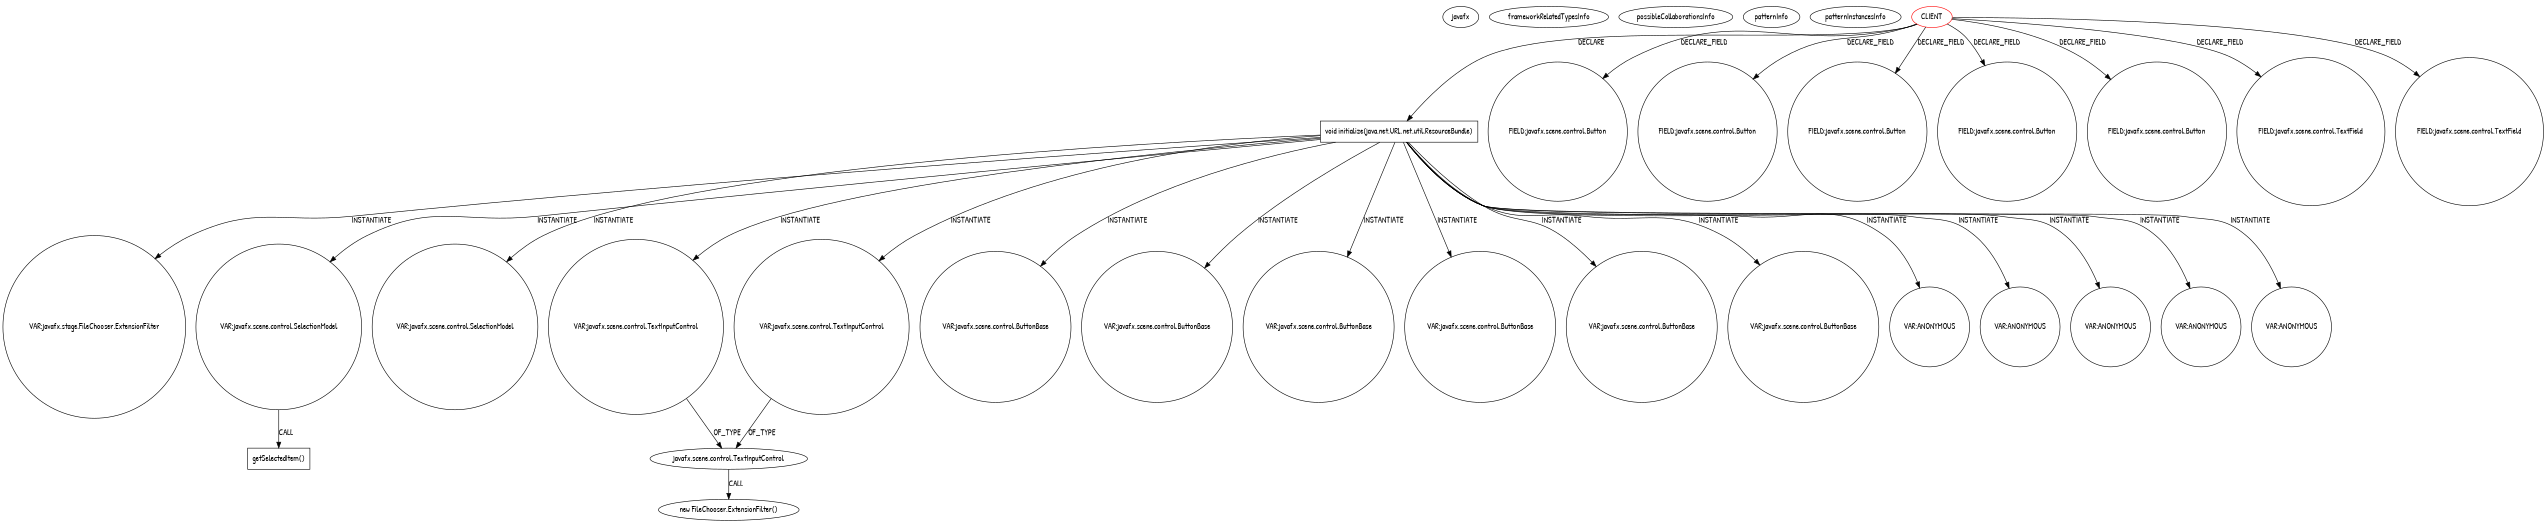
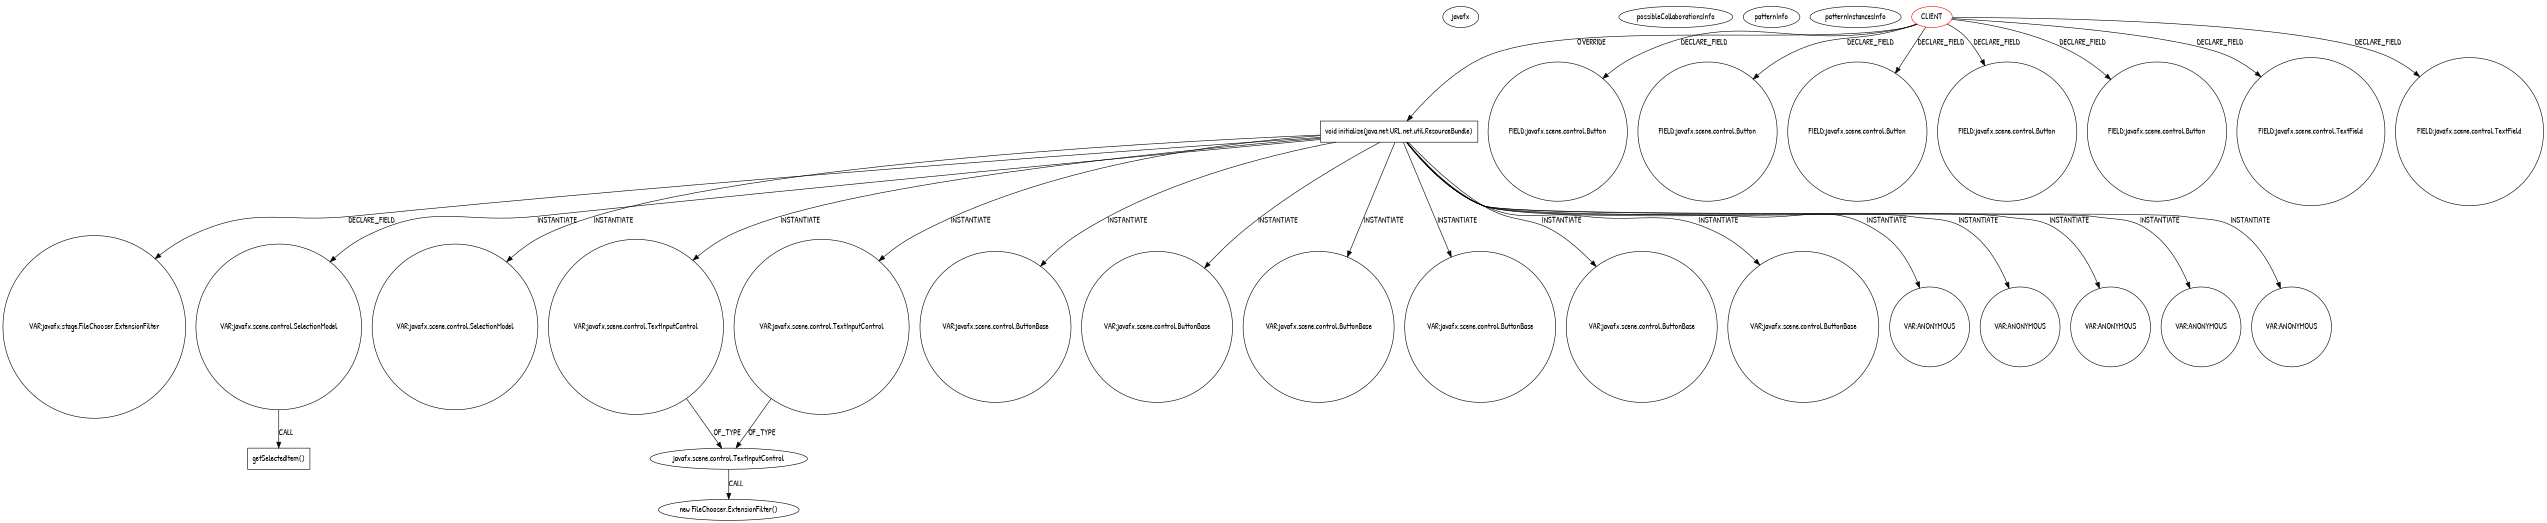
node "frameworkRelatedTypesInfo": removed
edge "CLIENT" -> "void initialize(java.net.URL,net.util.ResourceBundle)": label "DECLARE" -> "OVERRIDE"
edge "void initialize(java.net.URL,net.util.ResourceBundle)" -> "VAR:javafx.stage.FileChooser.ExtensionFilter": label "INSTANTIATE" -> "DECLARE_FIELD"
